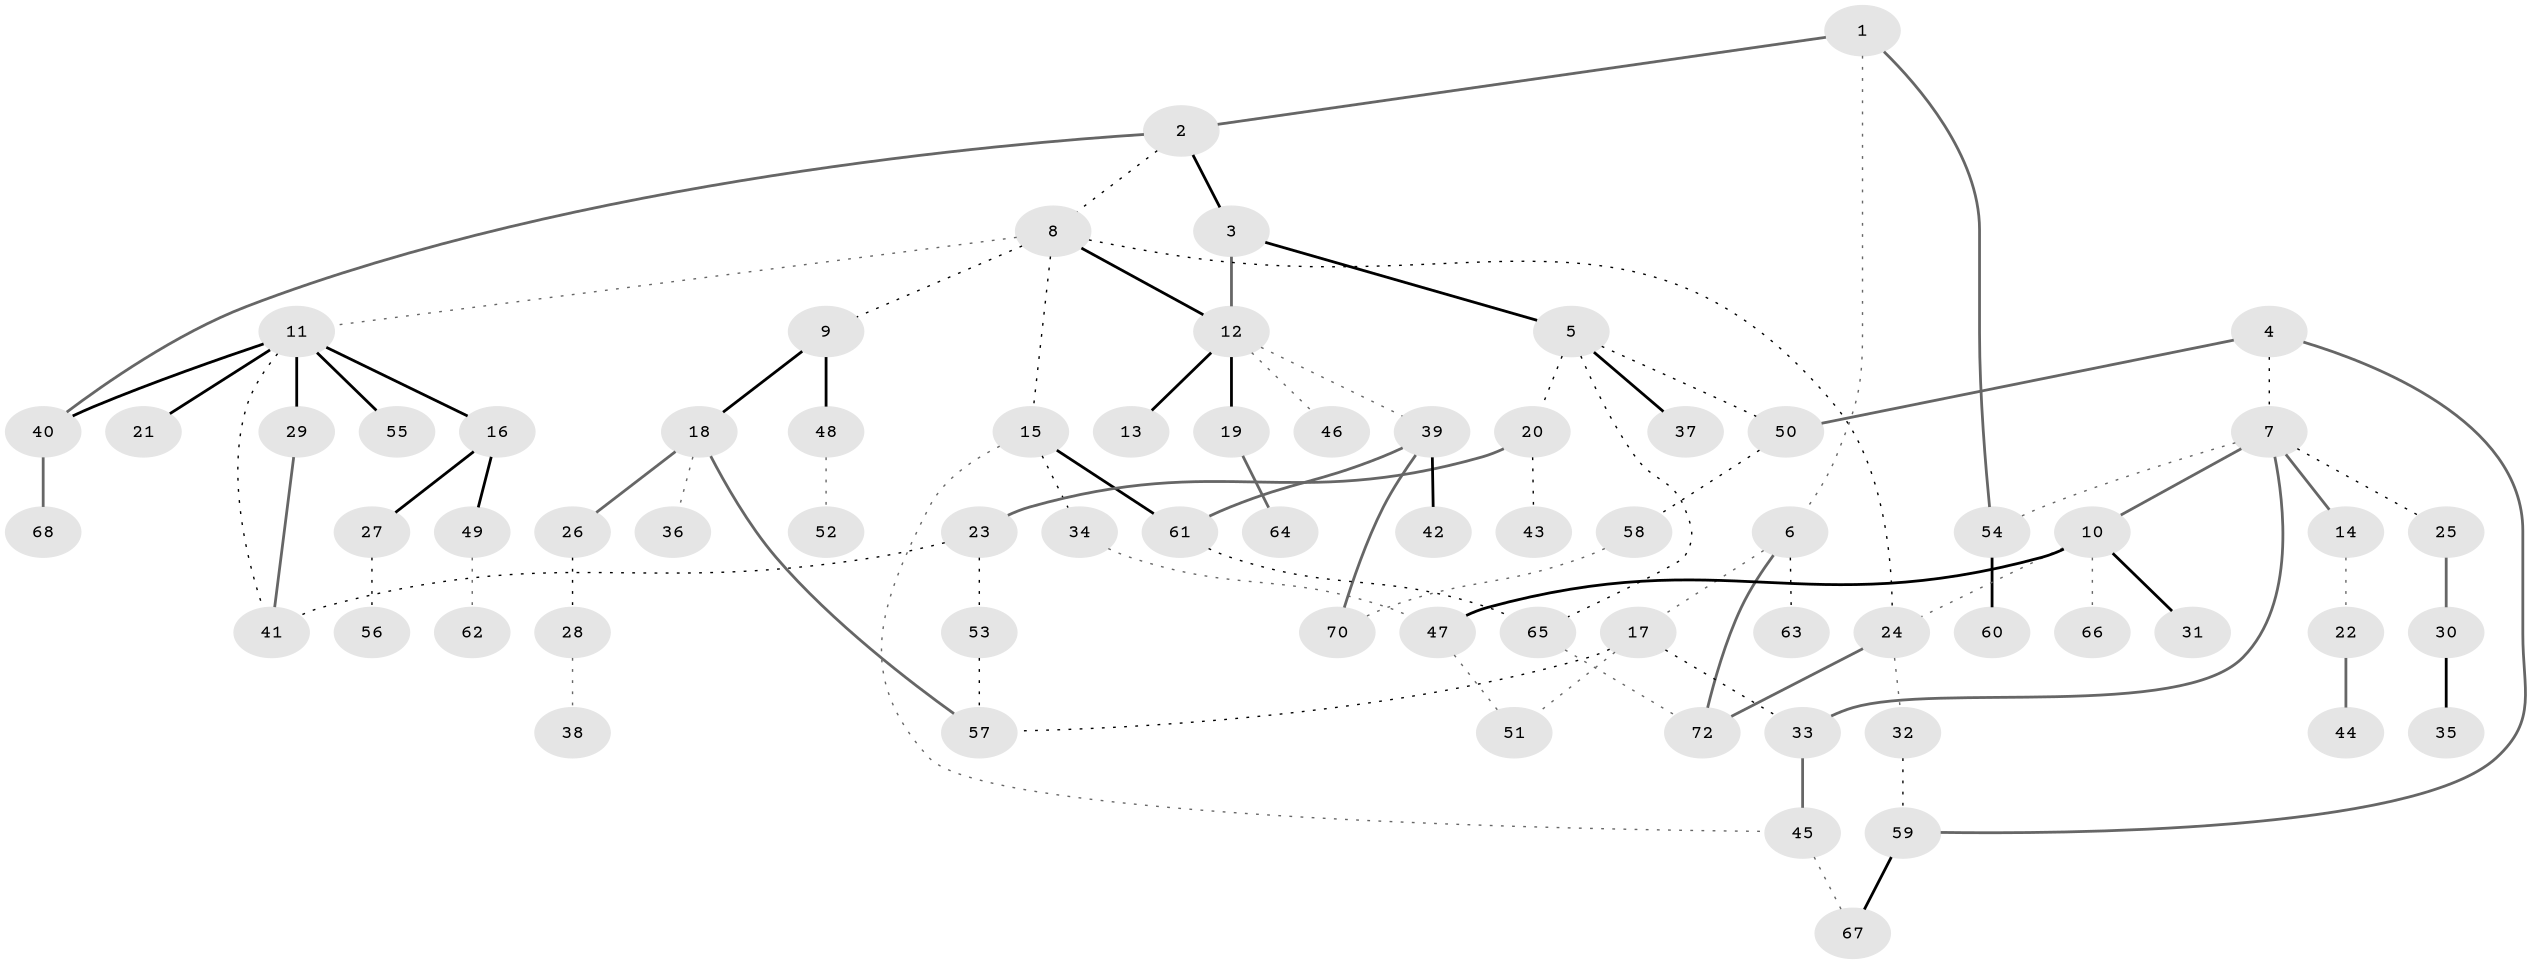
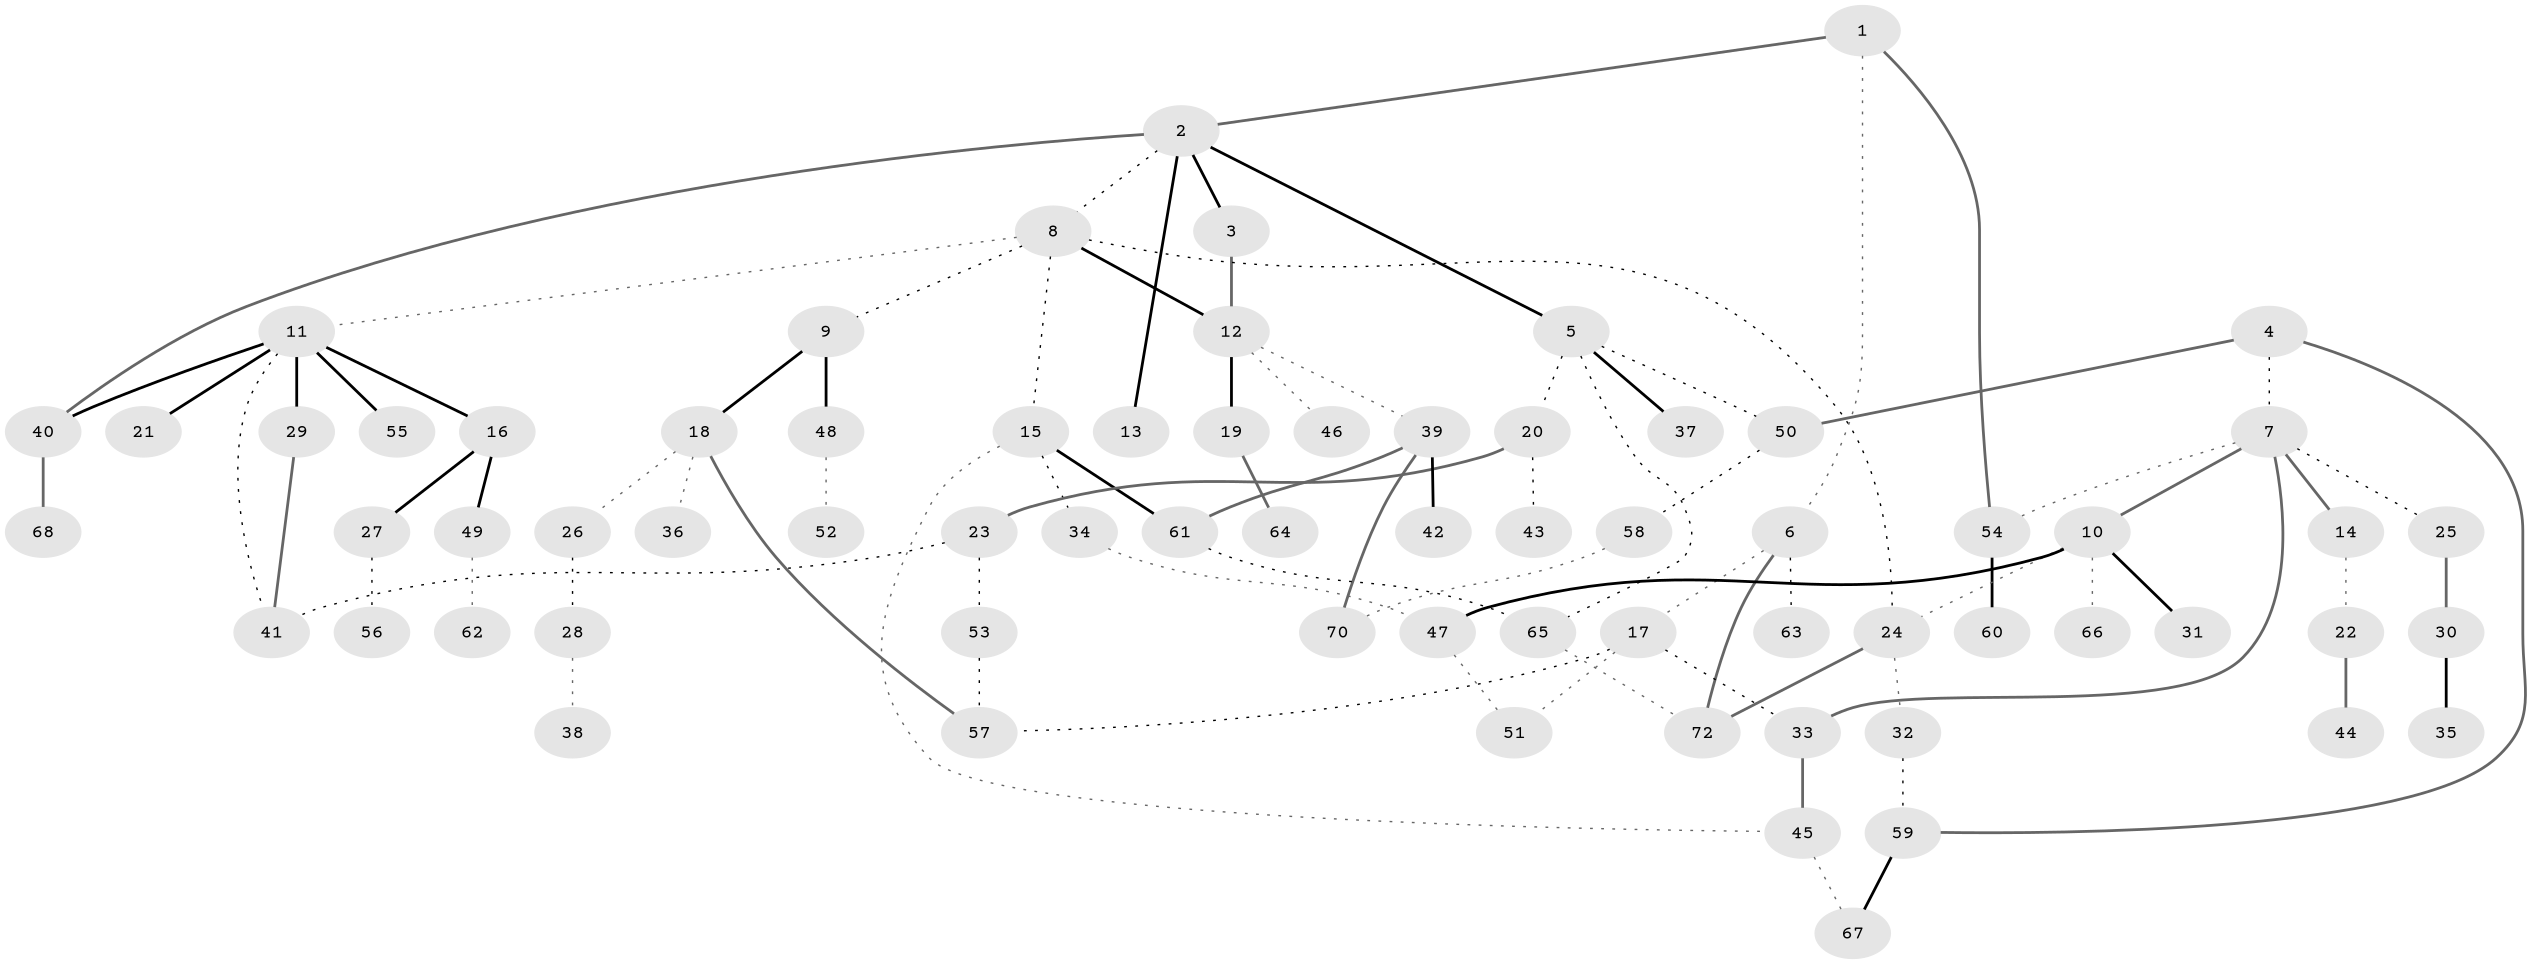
edge "3" -- "5": now "2" -- "5"
edge "12" -- "13": now "2" -- "13"
edge "18" -- "26": style bold -> dotted
